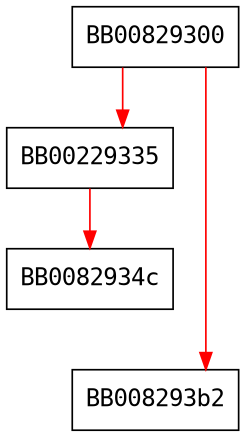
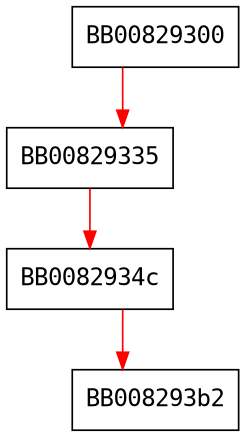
node "BB00229335": label "BB00229335" -> "BB00829335"
edge "BB00829300" -> "BB008293b2": now "BB0082934c" -> "BB008293b2"
